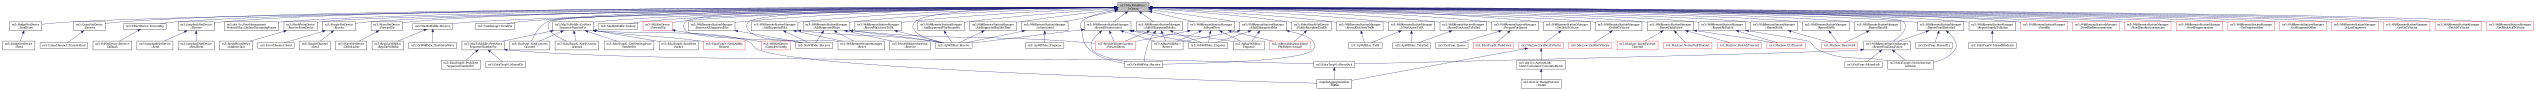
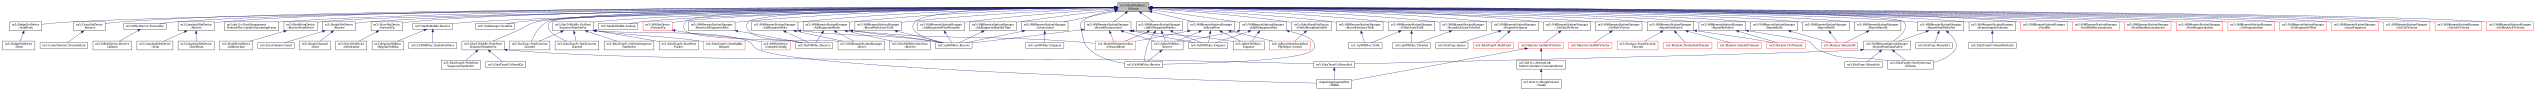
edge "ns3::MacTxMiddle::PeekNext SequenceNumberFor" -> "ns3::MacTxMiddle::GetNext SequenceNumberFor": now "ns3::MacTxMiddle::PeekNext SequenceNumberFor" -> "ns3::Mac48Address:: IsGroup"
edge "ns3::OcbWifiMac::Receive" -> "ns3::WifiRemoteStationManager ::RecordDisassociated": now "ns3::OcbWifiMac::Receive" -> "ns3::AdhocWifiMac:: Receive"
